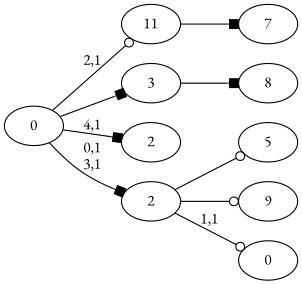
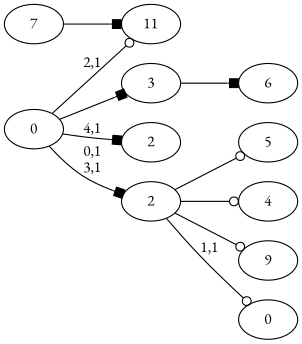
edge "11" -> "7": reversed
node "8": label "8" -> "6"
node "4": added
